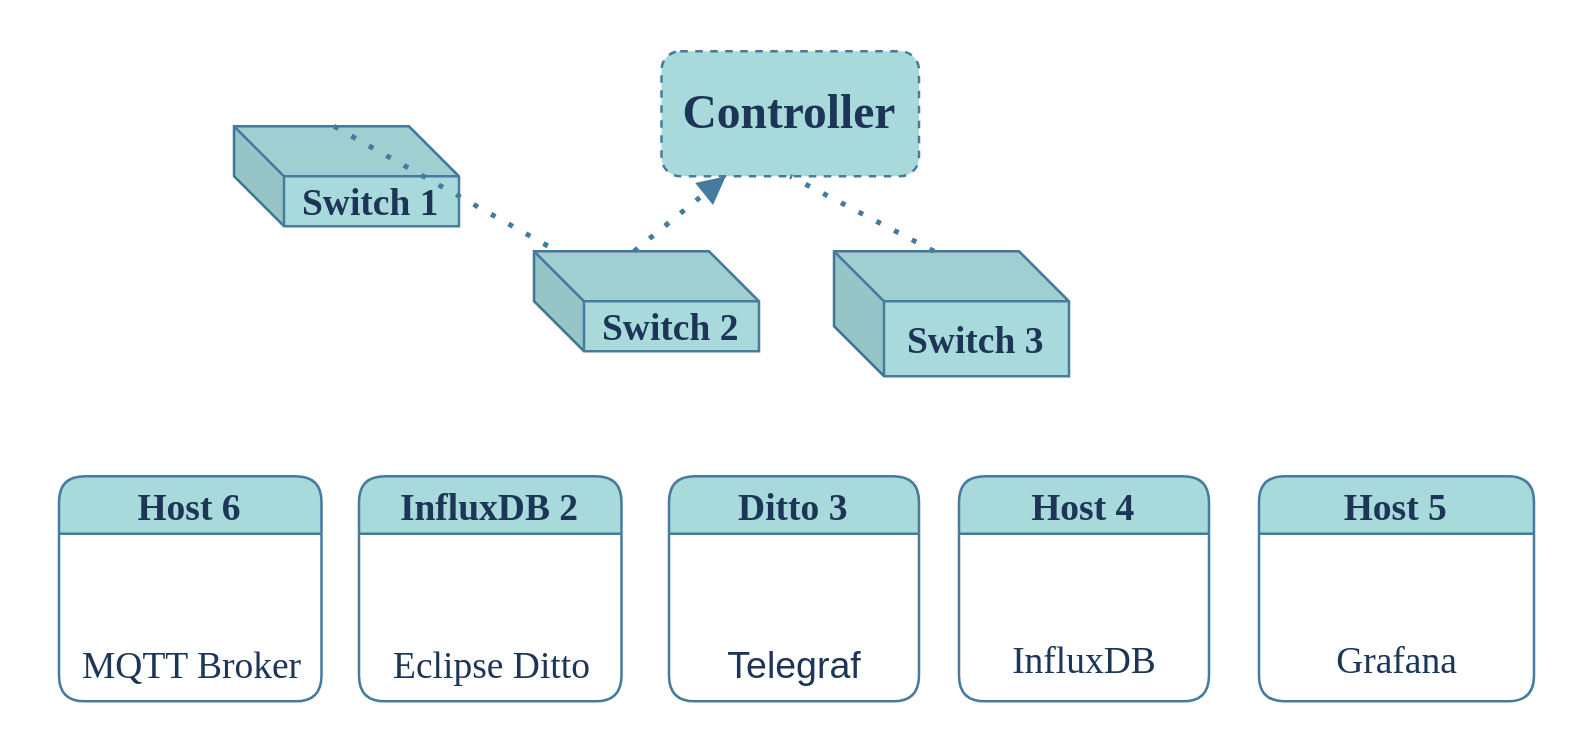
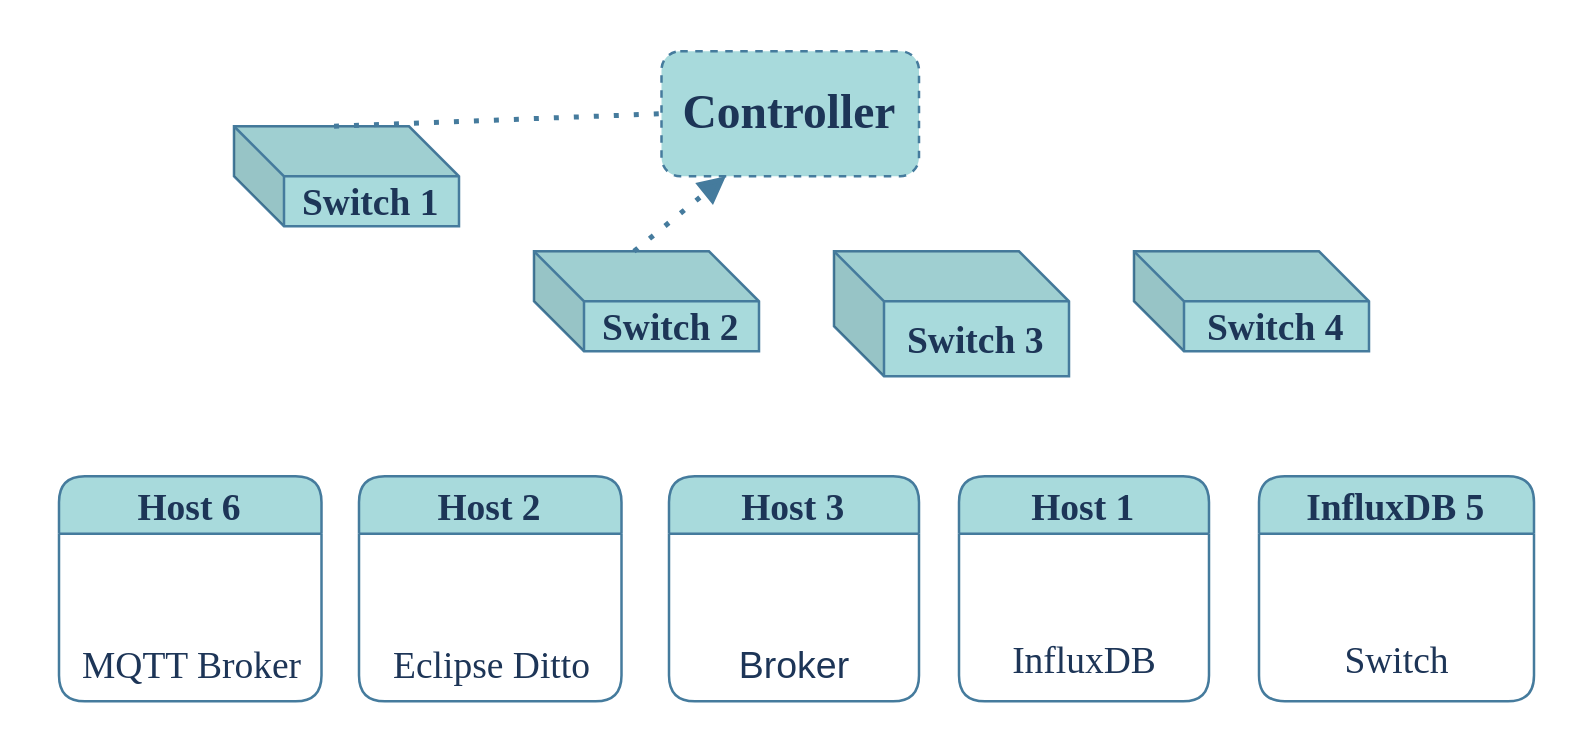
edge "Switch 1" -- "Switch 2": now "Switch 1" -- "Controller"
edge "Controller" -- "Switch 3": removed
node "Switch 4": added
node "InfluxDB 2": label "InfluxDB 2" -> "Host 2"
node "Ditto 3": label "Ditto 3" -> "Host 3"
node "Host 4": label "Host 4" -> "Host 1"
node "Host 5": label "Host 5" -> "InfluxDB 5"
node "Grafana": label "Grafana" -> "Switch"
node "Telegraf": label "Telegraf" -> "Broker"
